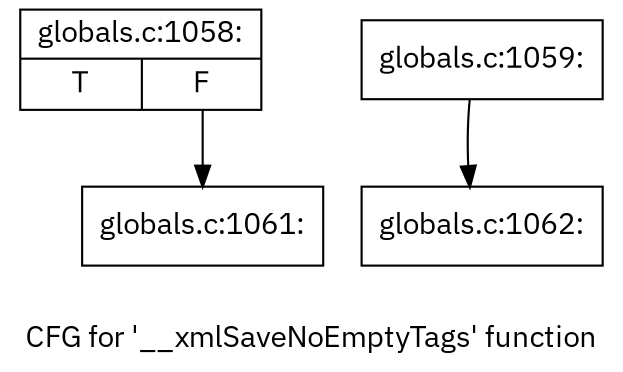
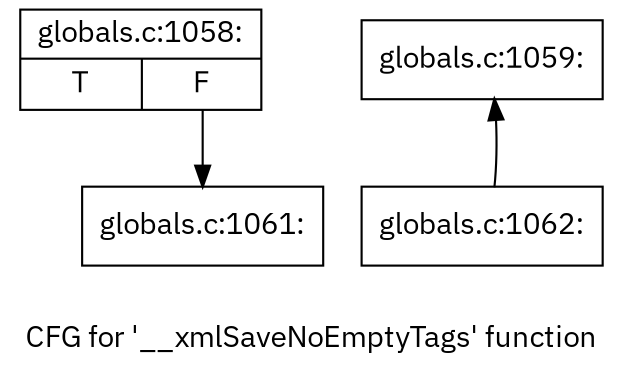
edge "globals.c:1059:" -> "globals.c:1062:": reversed
